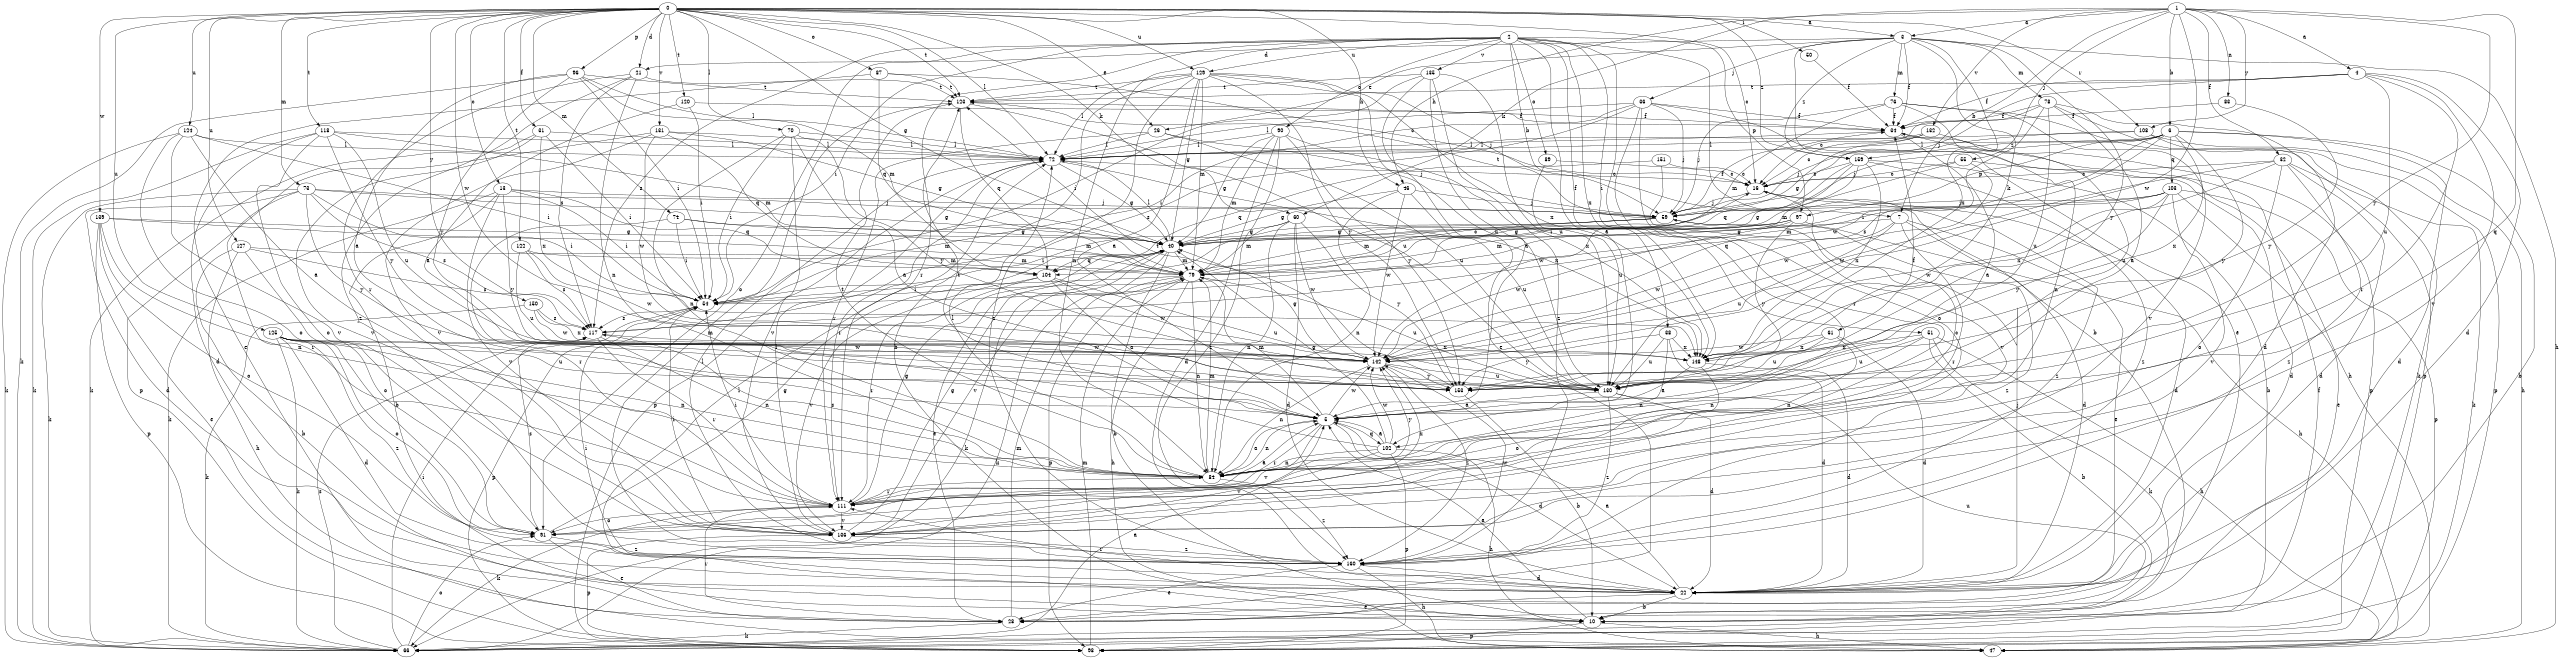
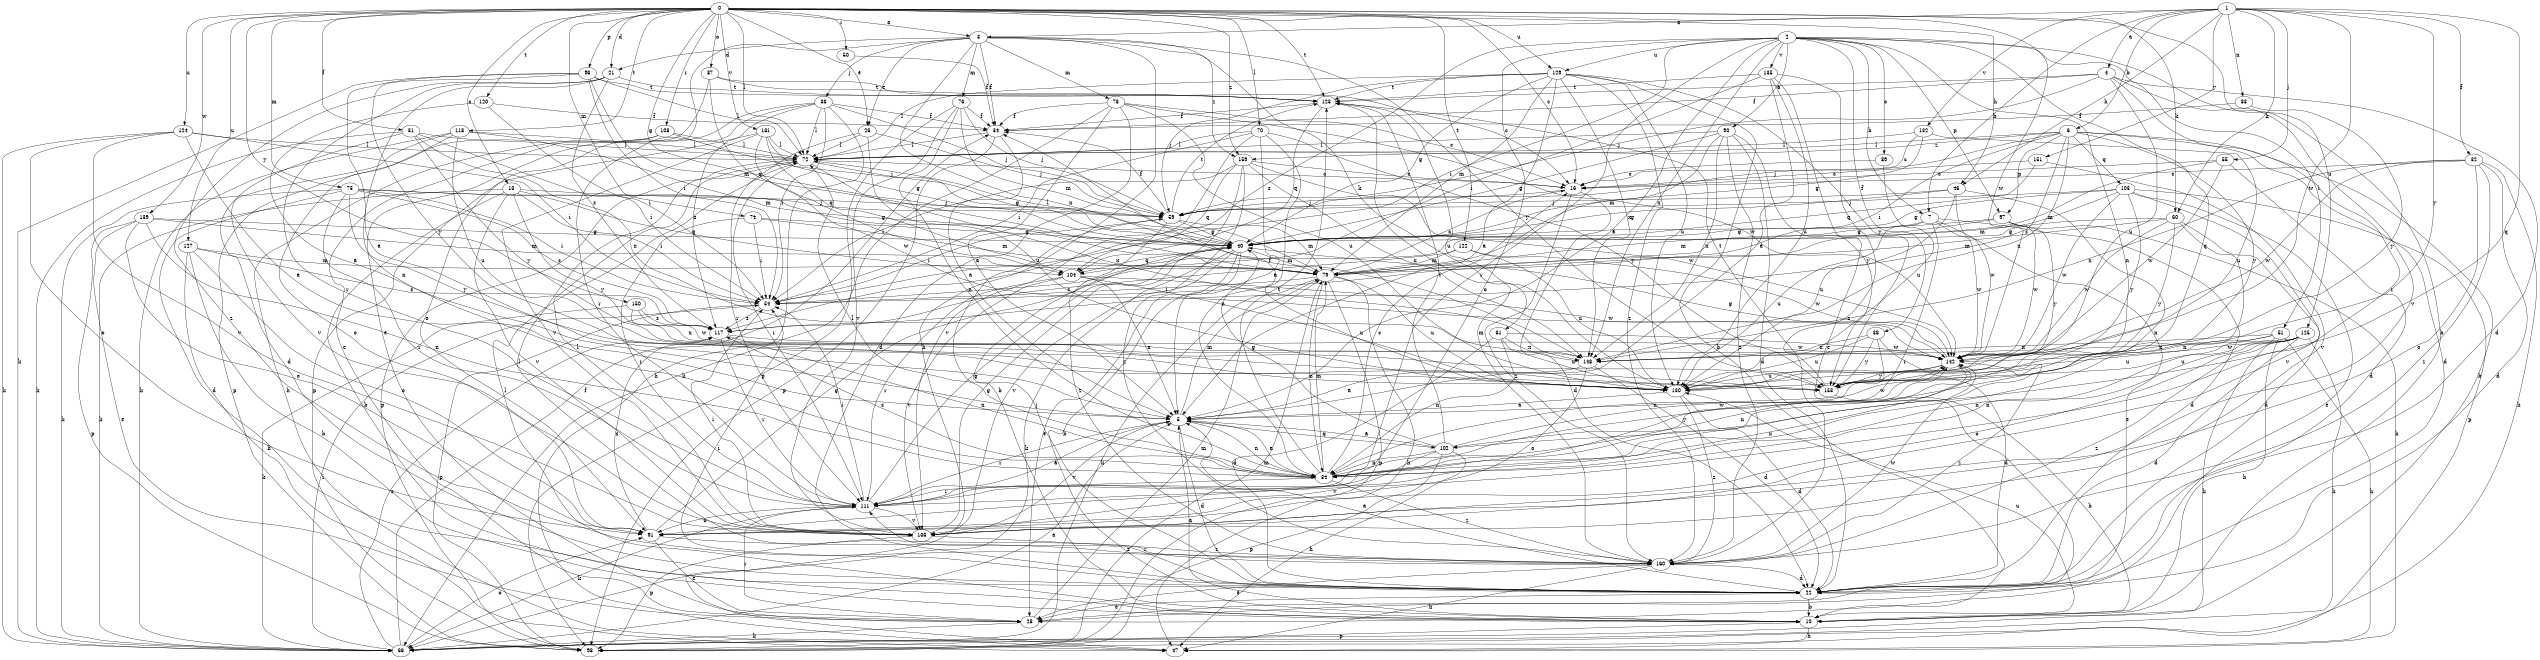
edge "1" -> "108": now "1" -> "151"
edge "118" -> "153": now "31" -> "153"
edge "130" -> "10": reversed
